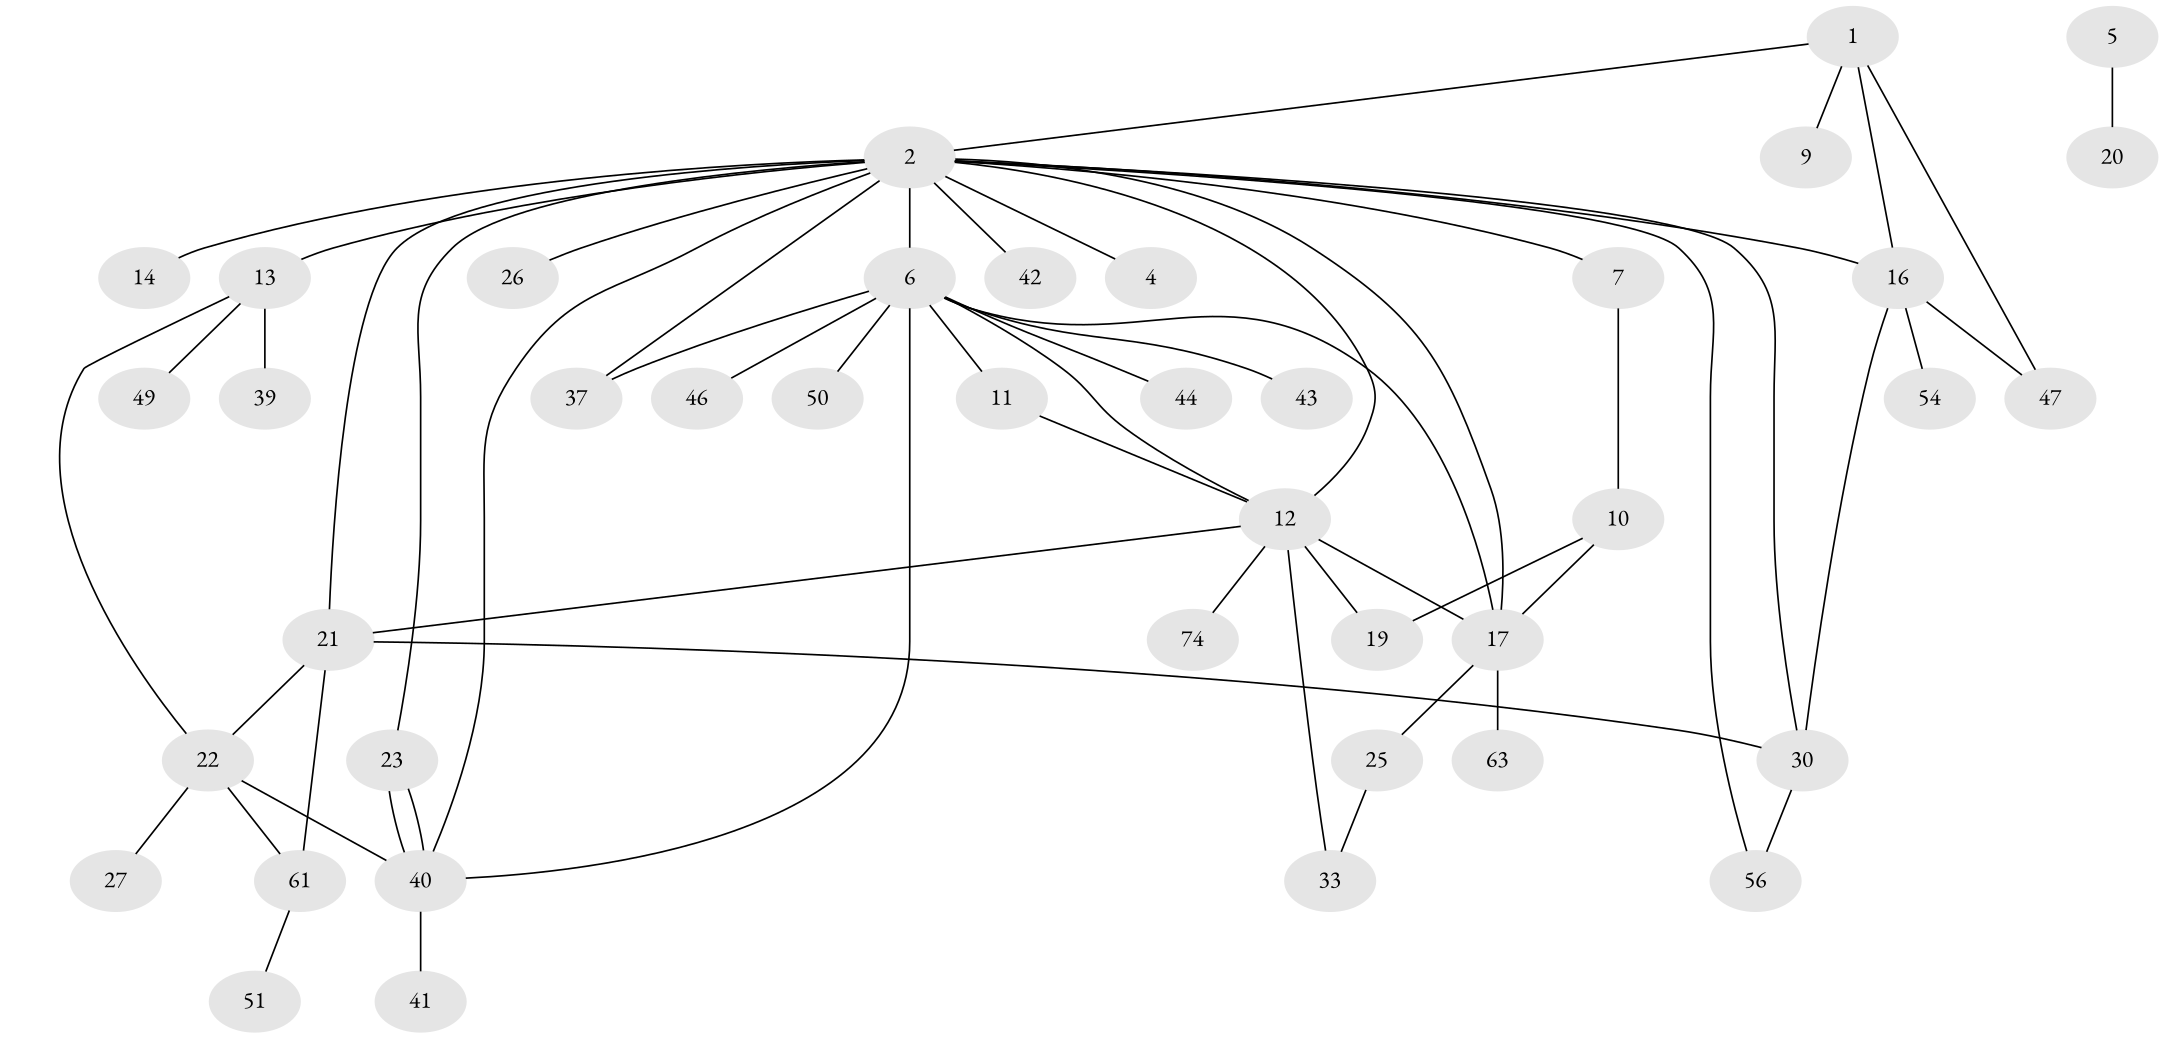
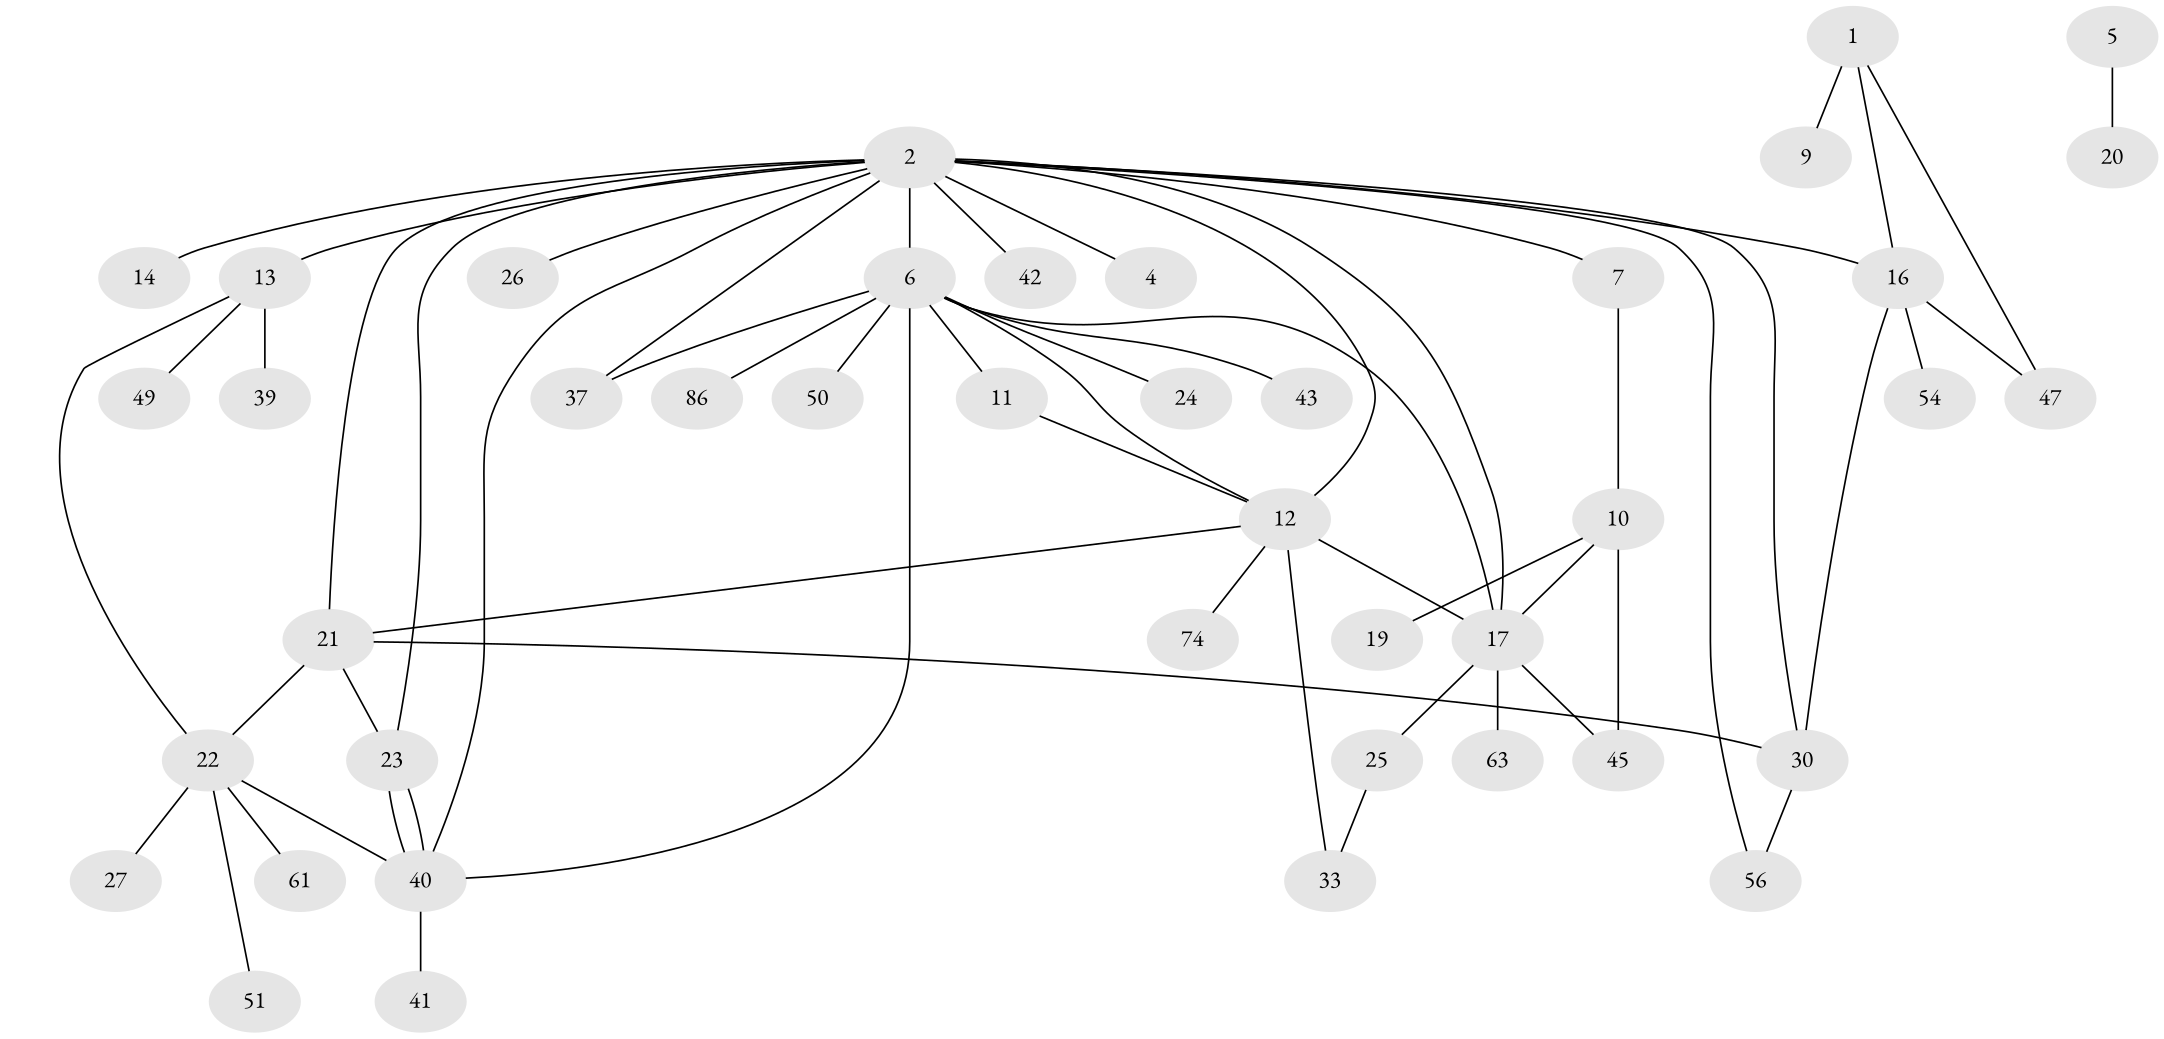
edge "1" -- "2": removed
node "46": label "46" -> "86"
node "44": label "44" -> "24"
edge "12" -- "19": removed
edge "21" -- "61": now "21" -- "23"
node "45": added
edge "61" -- "51": now "22" -- "51"
